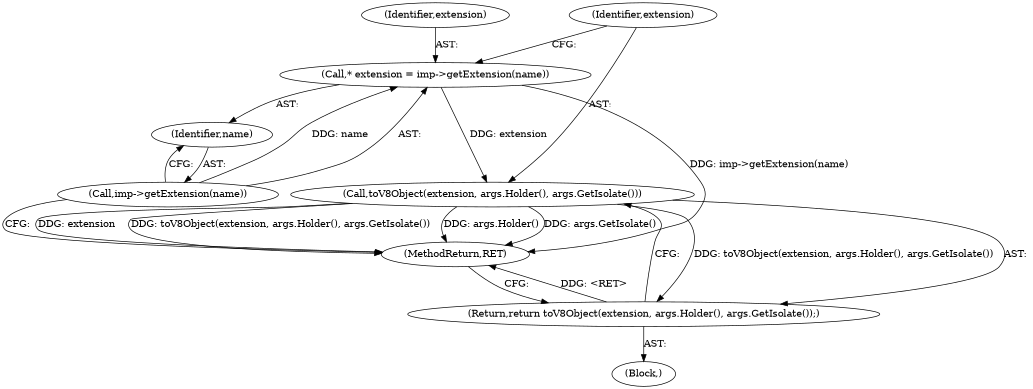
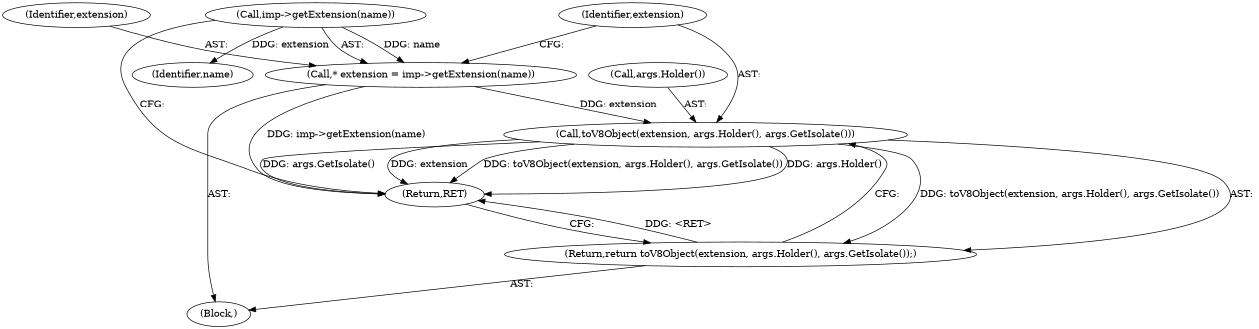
node "(Call,args.Holder())": added
edge "(Call,* extension = imp->getExtension(name))" -> "(Identifier,name)": now "(Call,* extension = imp->getExtension(name))" -> "(Block,)"
edge "(Identifier,name)" -> "(Call,imp->getExtension(name))": removed, label "AST:"
edge "(Call,imp->getExtension(name))" -> "(Identifier,name)": label "CFG: " -> "DDG: extension"
node "(MethodReturn,RET)": label "(MethodReturn,RET)" -> "(Return,RET)"
